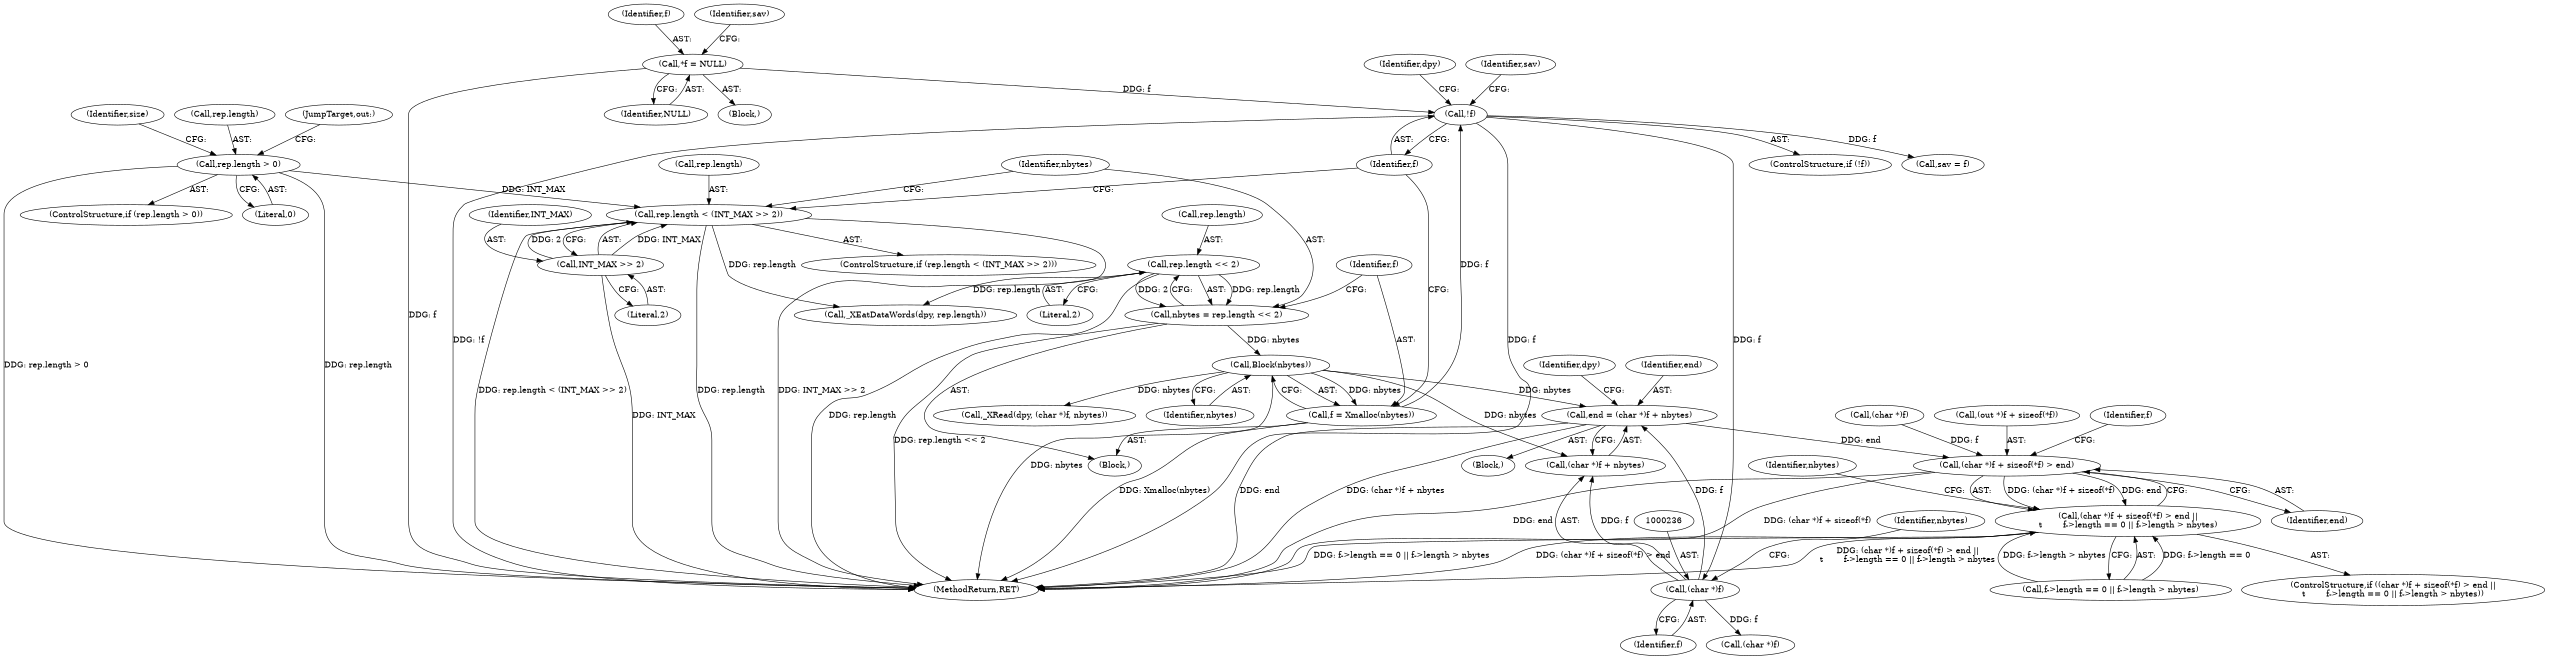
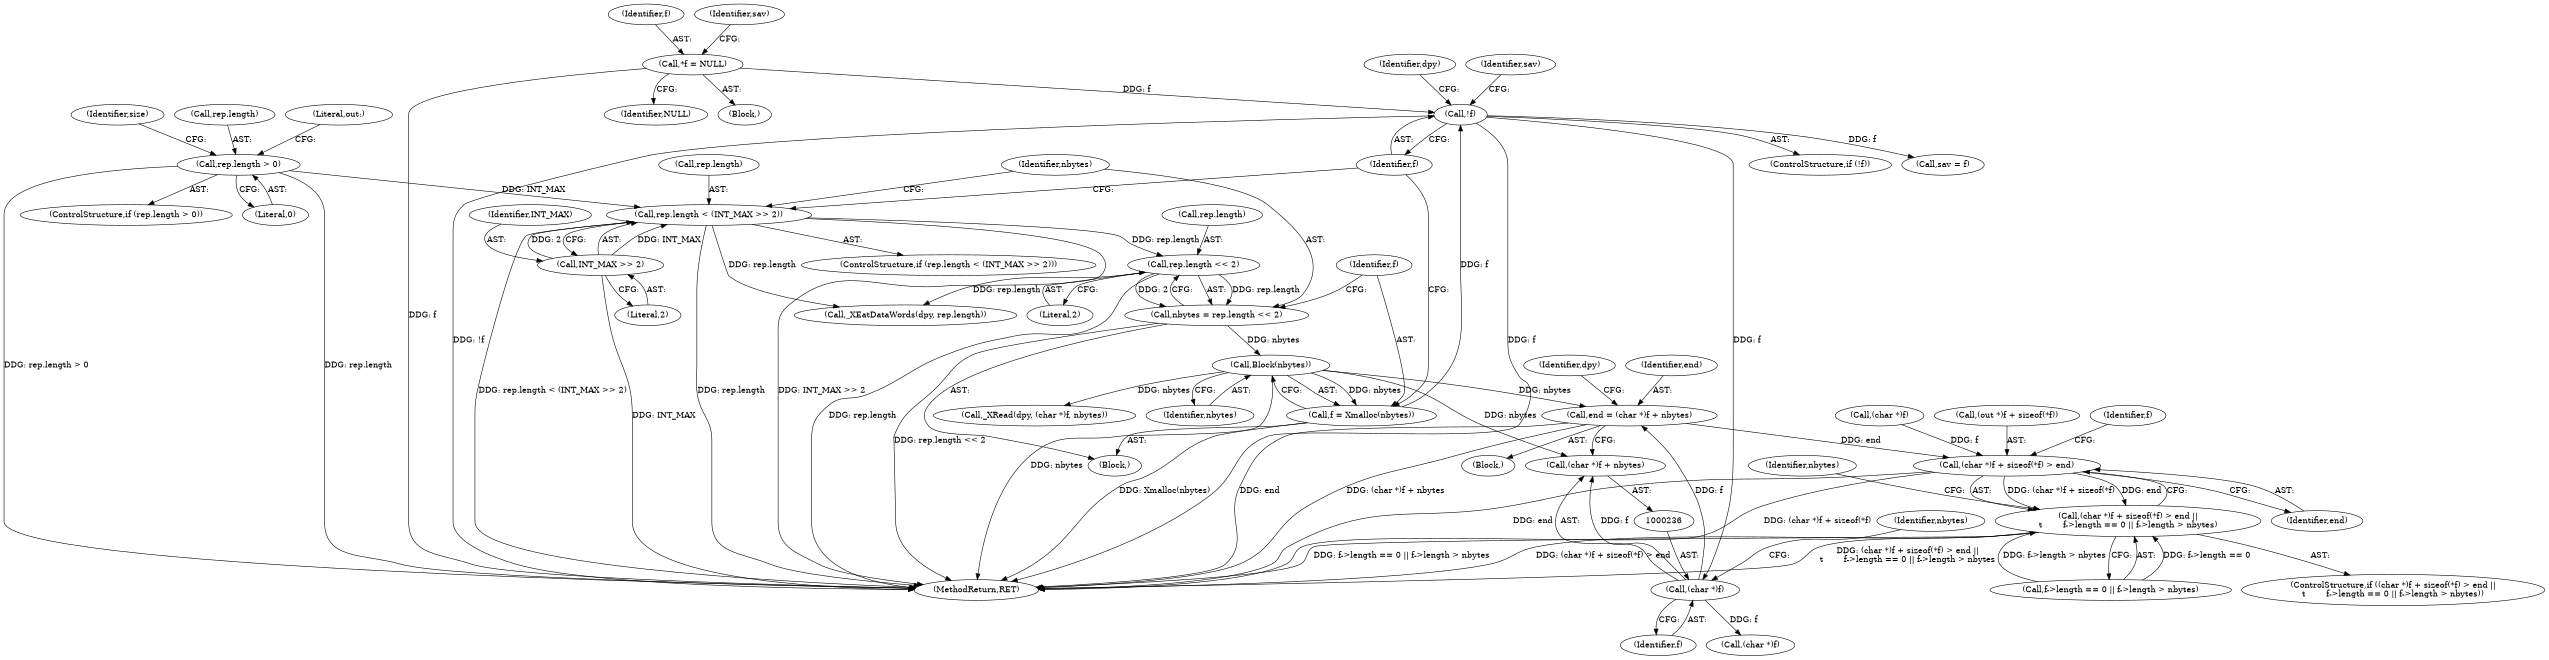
edge "(Identifier,NULL)" -> "(Call,*f = NULL)": removed, label "AST:"
node "(JumpTarget,out:)": label "(JumpTarget,out:)" -> "(Literal,out:)"
edge "(Call,rep.length < (INT_MAX >> 2))" -> "(Call,rep.length << 2)": added, label "DDG: rep.length"
edge "(Call,(char *)f + nbytes)" -> "(Call,end = (char *)f + nbytes)": now "(Call,(char *)f + nbytes)" -> "1000236"
